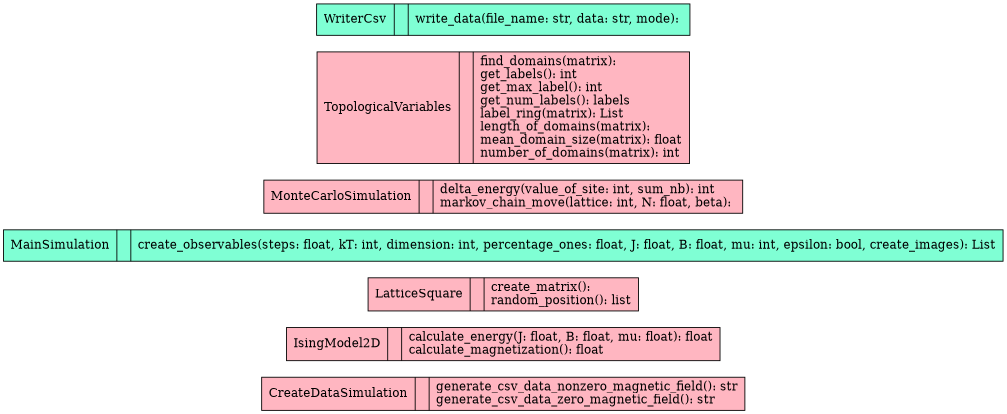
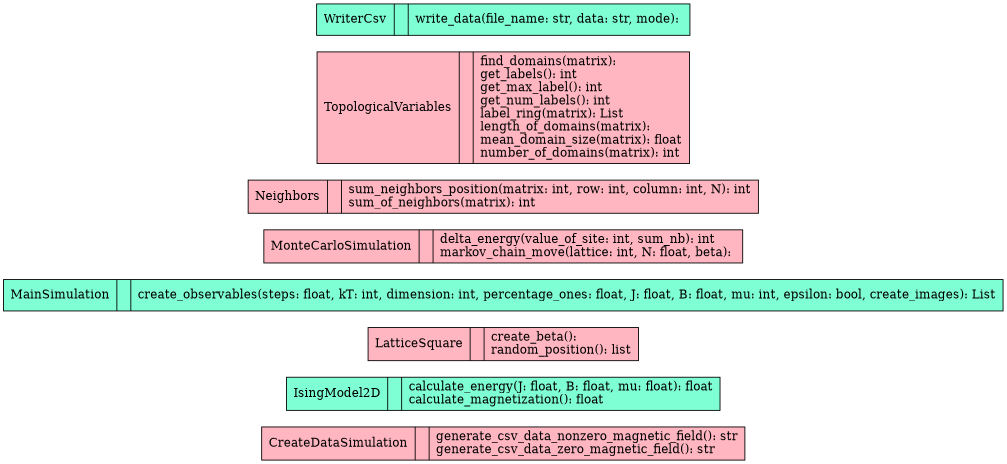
node "TopologicalVariables": text "get_num_labels(): labels" -> "get_num_labels(): int"
node "Neighbors": added
node "LatticeSquare": text "create_matrix():" -> "create_beta():"
node "IsingModel2D": fillcolor lightpink -> aquamarine
